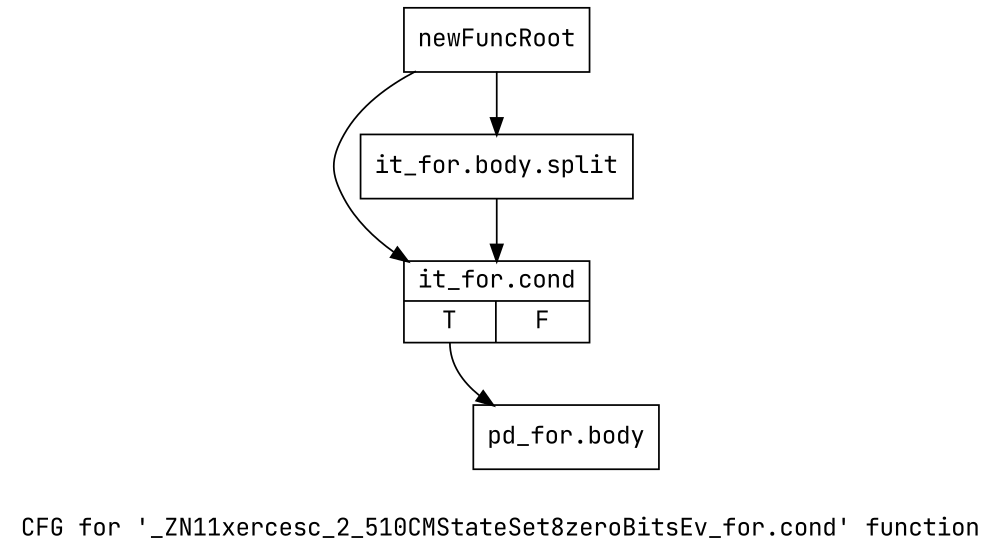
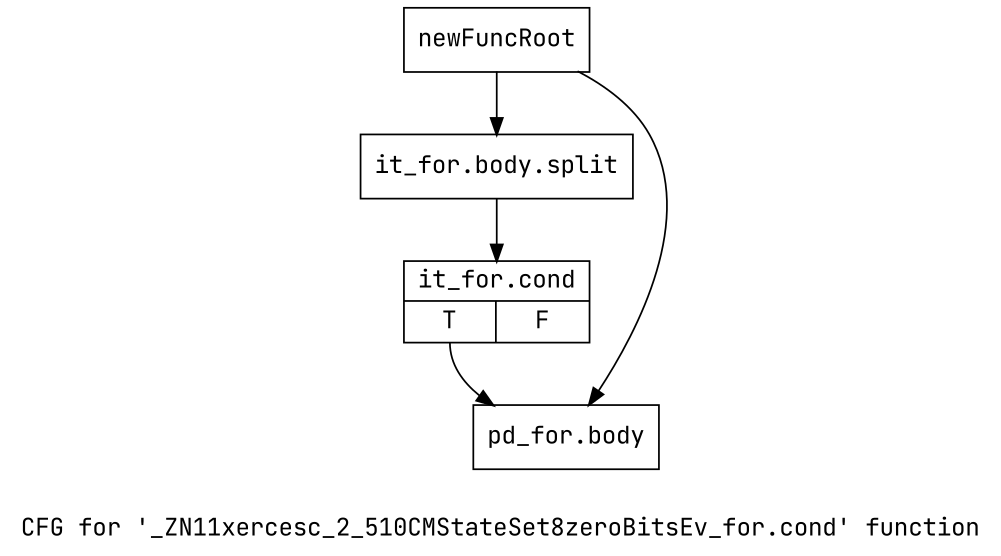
edge "newFuncRoot" -> "it_for.cond": now "newFuncRoot" -> "pd_for.body"
